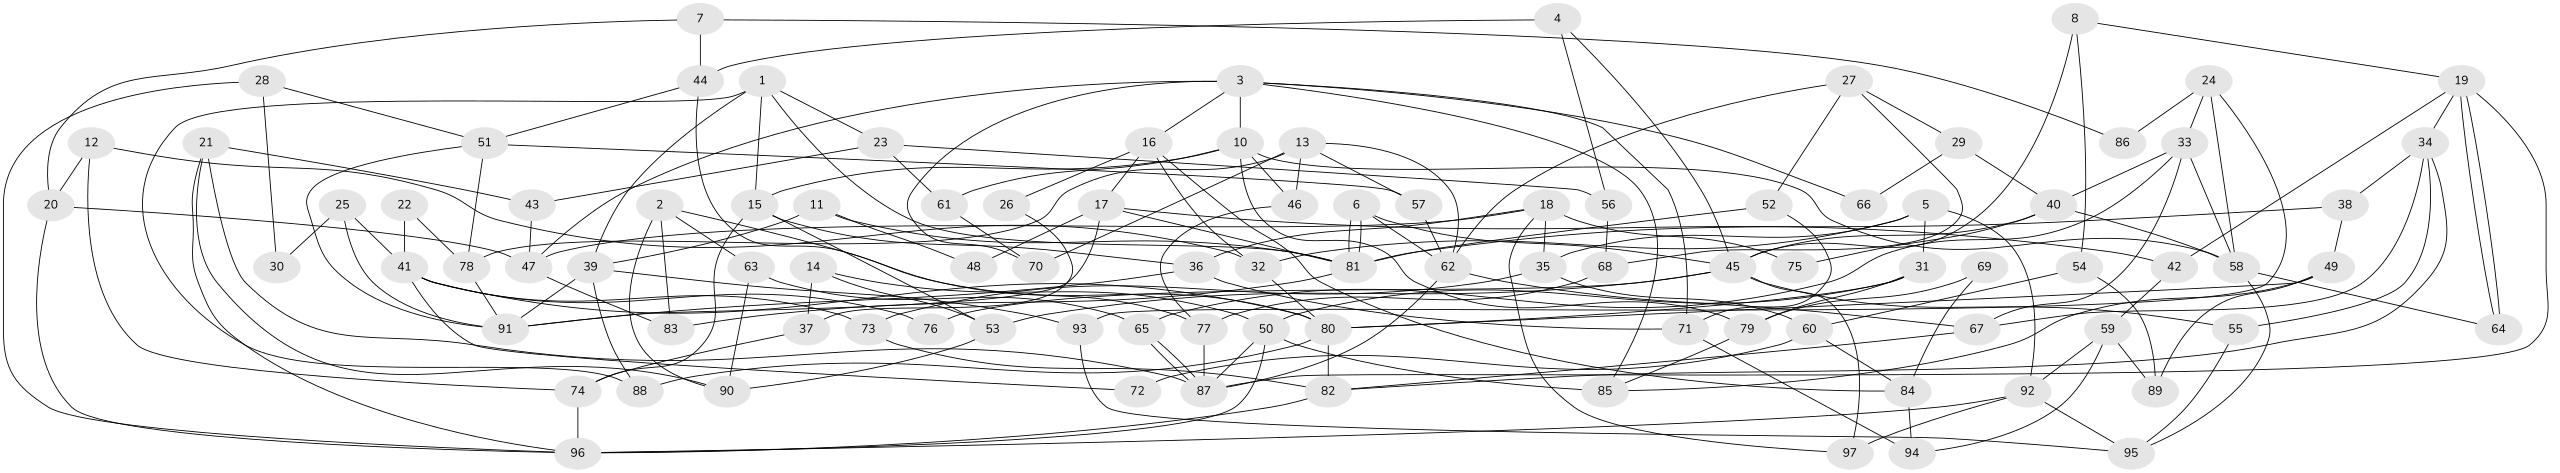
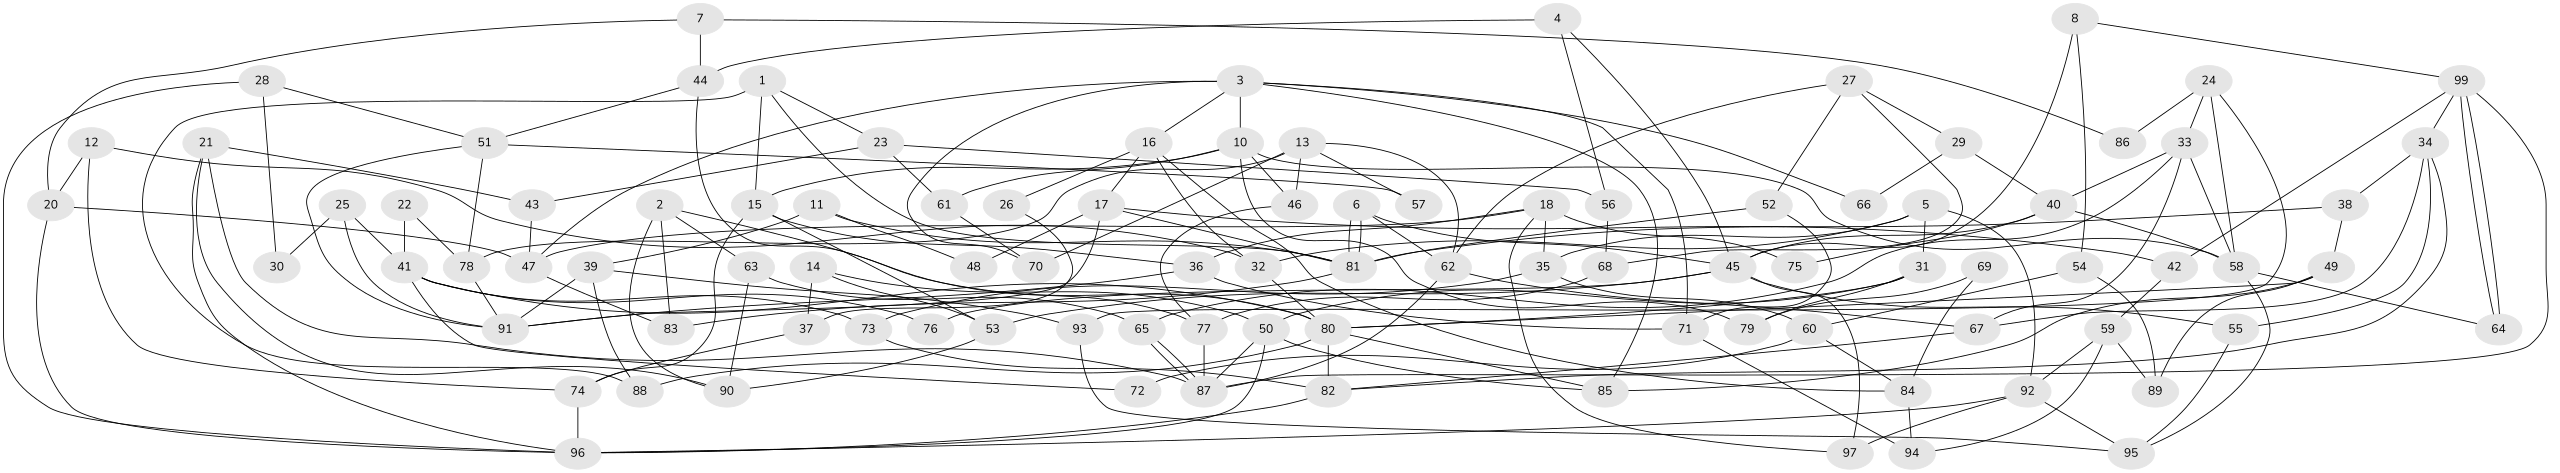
node "19": label "19" -> "99"
edge "1" -- "39": removed
edge "57" -- "62": removed
edge "79" -- "85": now "80" -- "85"
